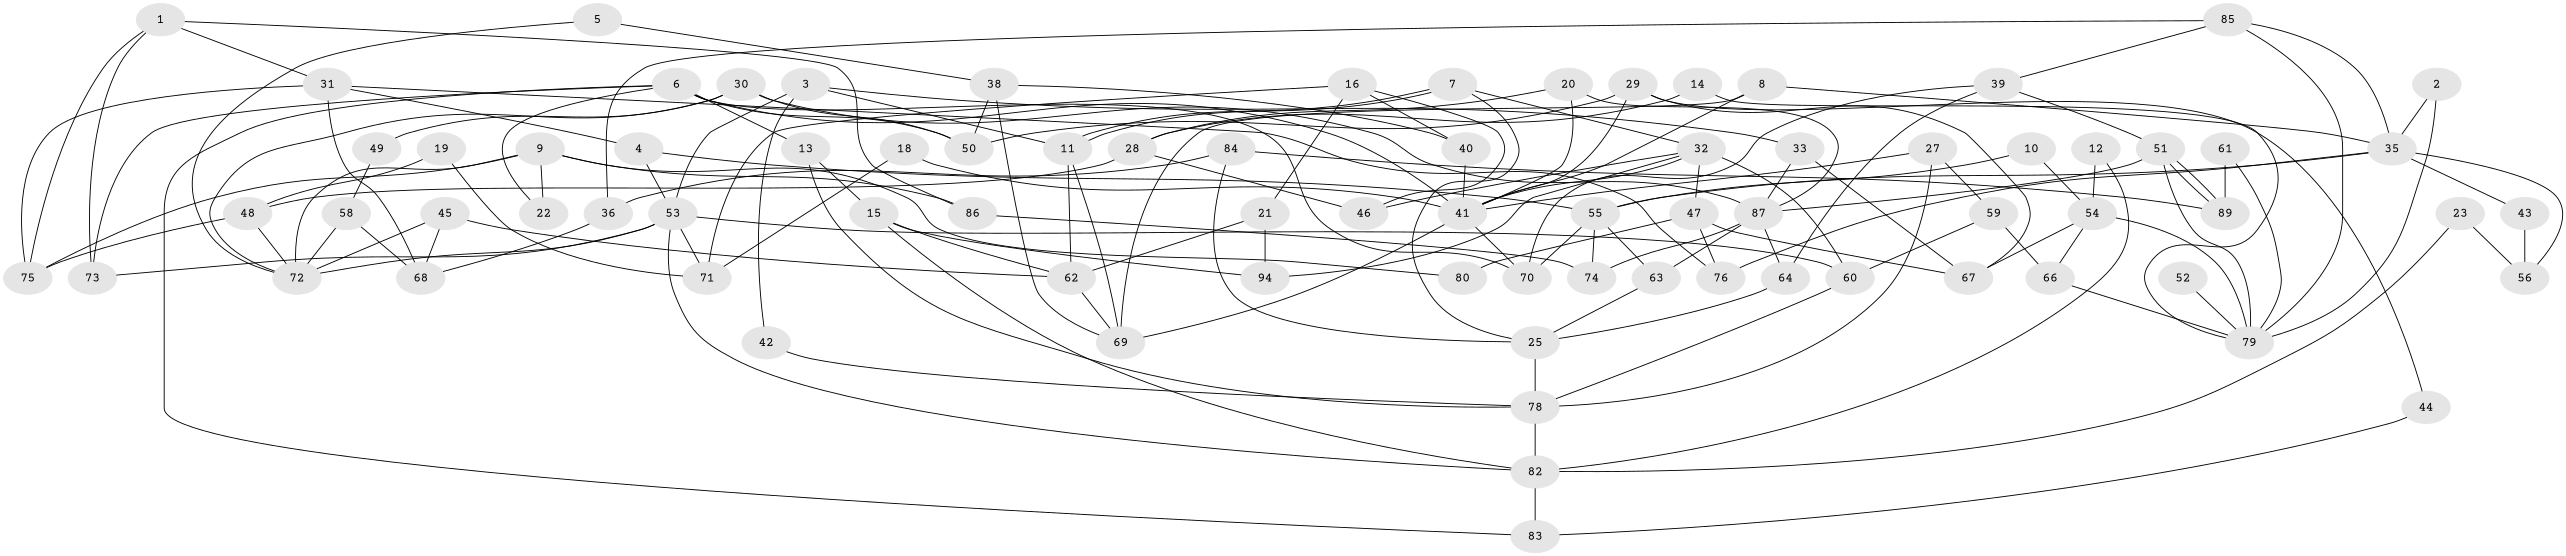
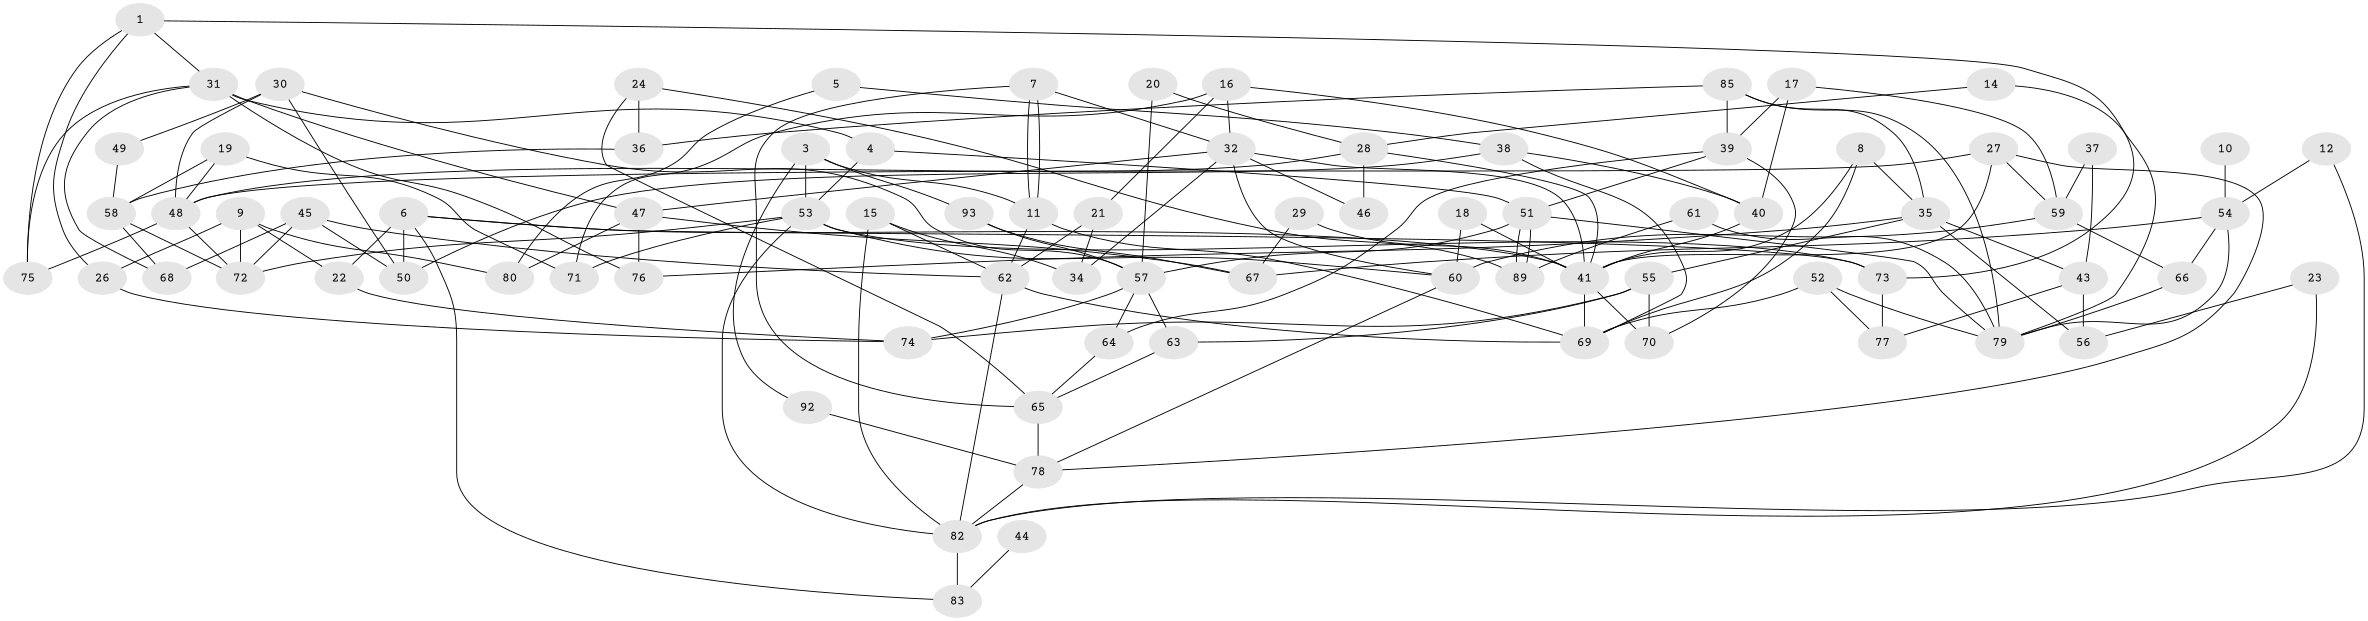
edge "5" -- "72": now "5" -- "80"
node "17": added
node "2": removed
edge "29" -- "44": removed
edge "30" -- "72": now "30" -- "48"
edge "29" -- "50": now "45" -- "50"
edge "6" -- "70": removed
edge "16" -- "46": now "16" -- "32"
node "13": removed
node "84": label "84" -> "24"
node "33": label "33" -> "93"
node "37": added
edge "31" -- "47": added
edge "20" -- "41": now "28" -- "41"
edge "27" -- "48": added
edge "4" -- "55": now "4" -- "51"
edge "19" -- "58": added
edge "10" -- "55": removed
edge "9" -- "75": removed
edge "18" -- "71": now "18" -- "60"
node "86": label "86" -> "26"
node "87": label "87" -> "57"
edge "36" -- "68": now "36" -- "58"
node "94": label "94" -> "34"
edge "52" -- "69": added
edge "22" -- "74": added
node "42": label "42" -> "92"
node "25": label "25" -> "65"
node "77": added
edge "62" -- "82": added
